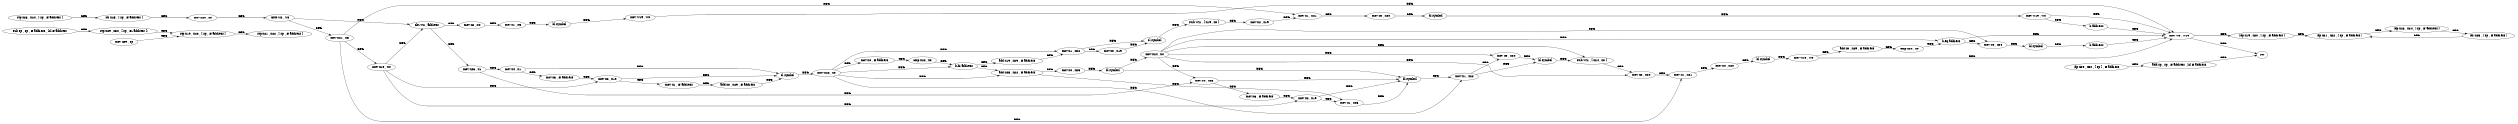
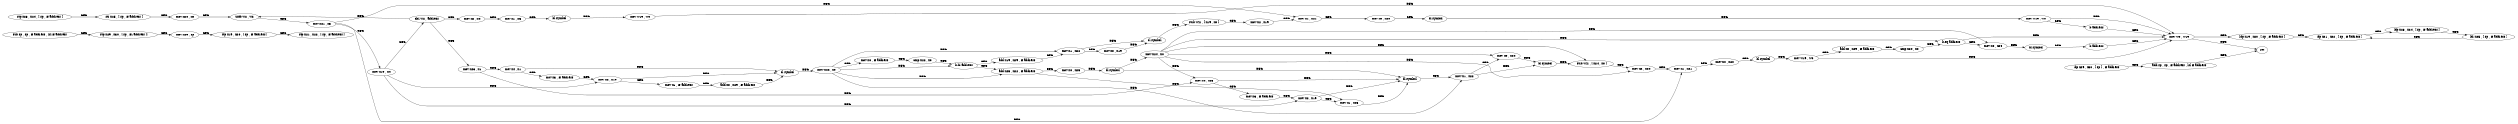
edge "uxtb w2 , w2" -> "cbz w2 , address": reversed
edge "stp x29 , x30 , [ sp , #- address ]!" -> "stp x19 , x20 , [ sp , # address ]": now "stp x29 , x30 , [ sp , #- address ]!" -> "mov x29 , sp"
edge "mov x24 , x0" -> "mov x4 , x23": label "CFG" -> "DFG"
